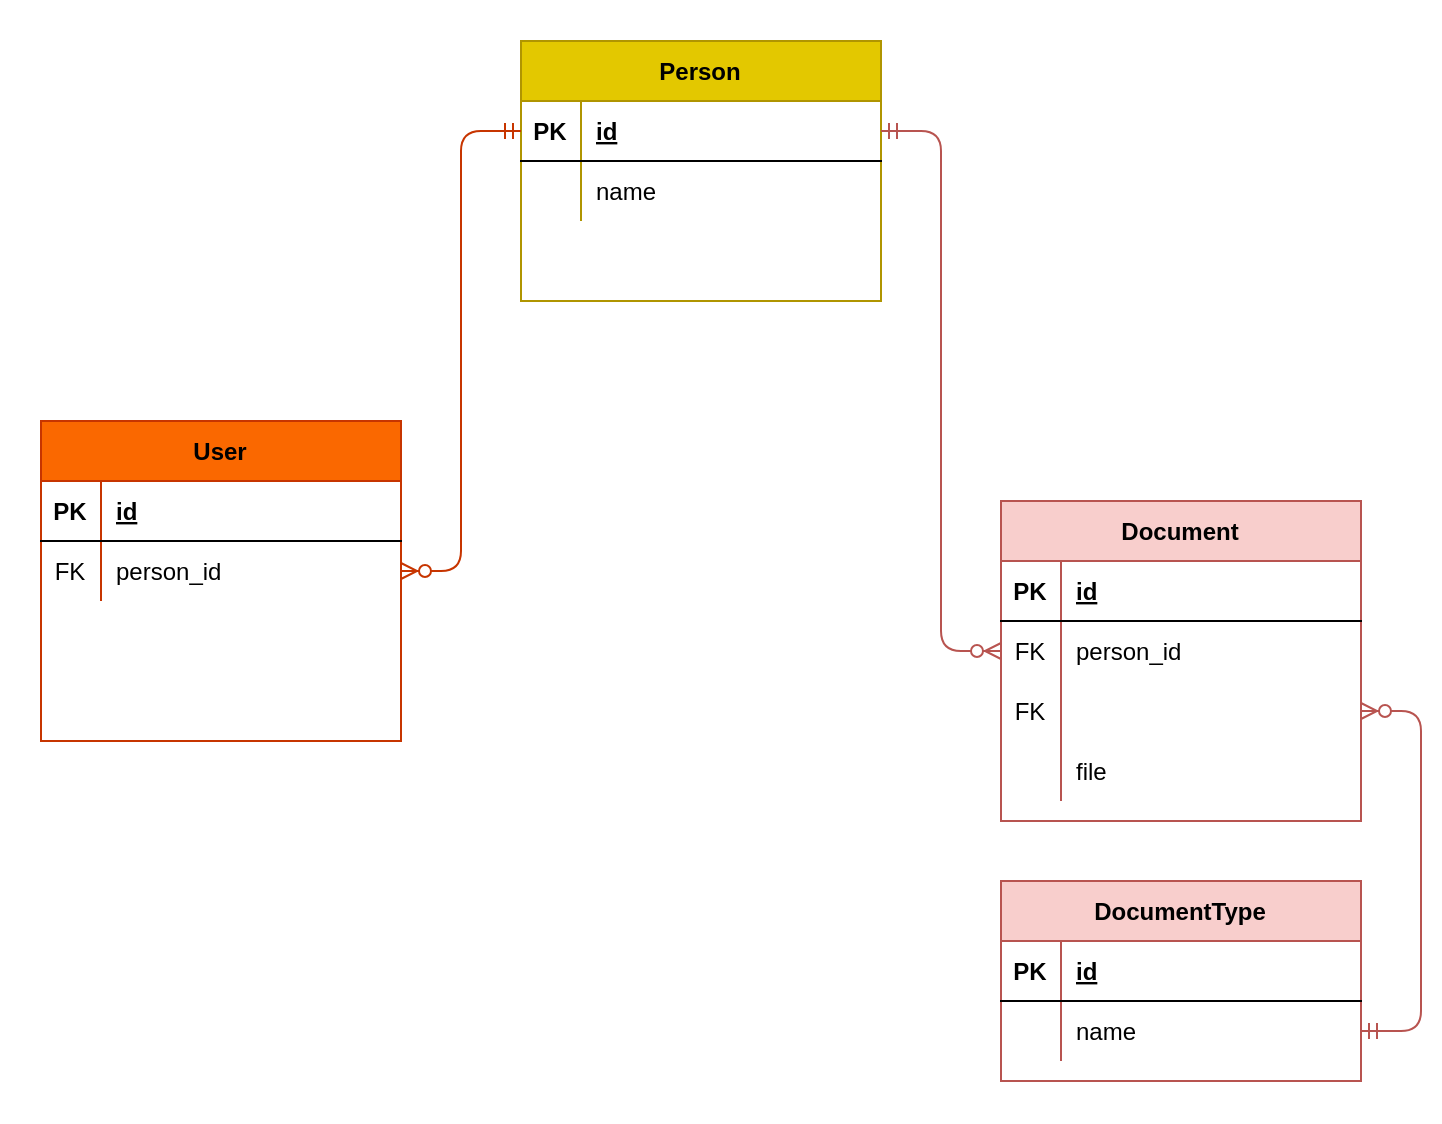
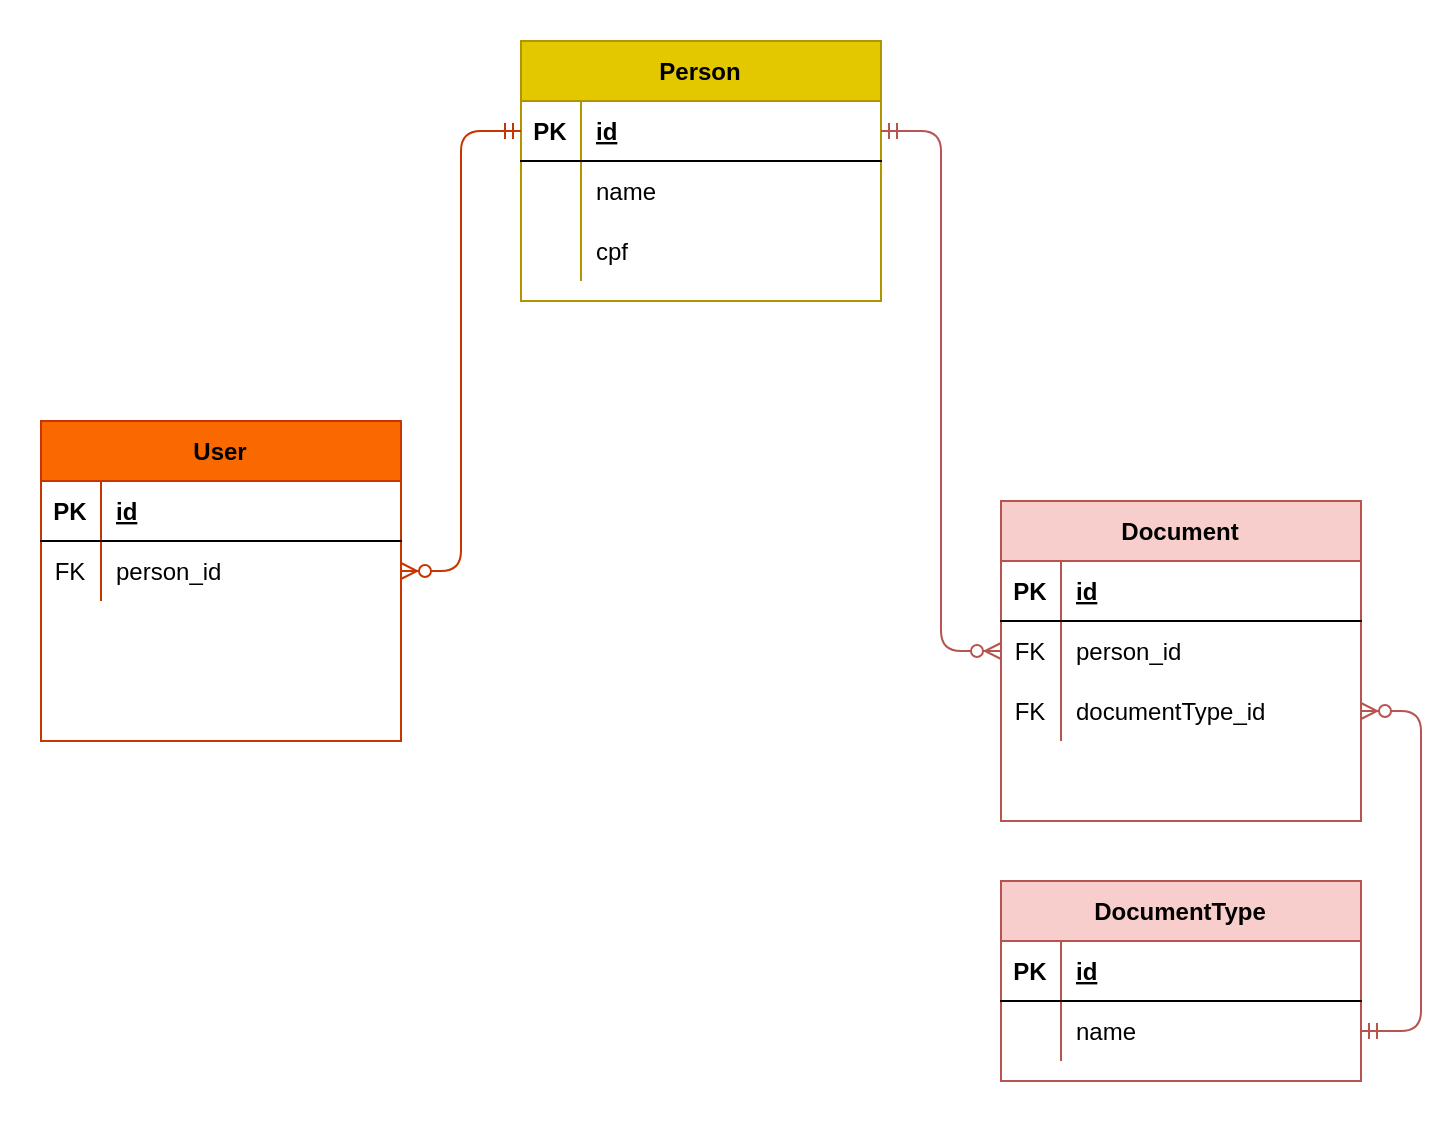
node "cpf": added
node "documentType_id": added
node "file": removed
